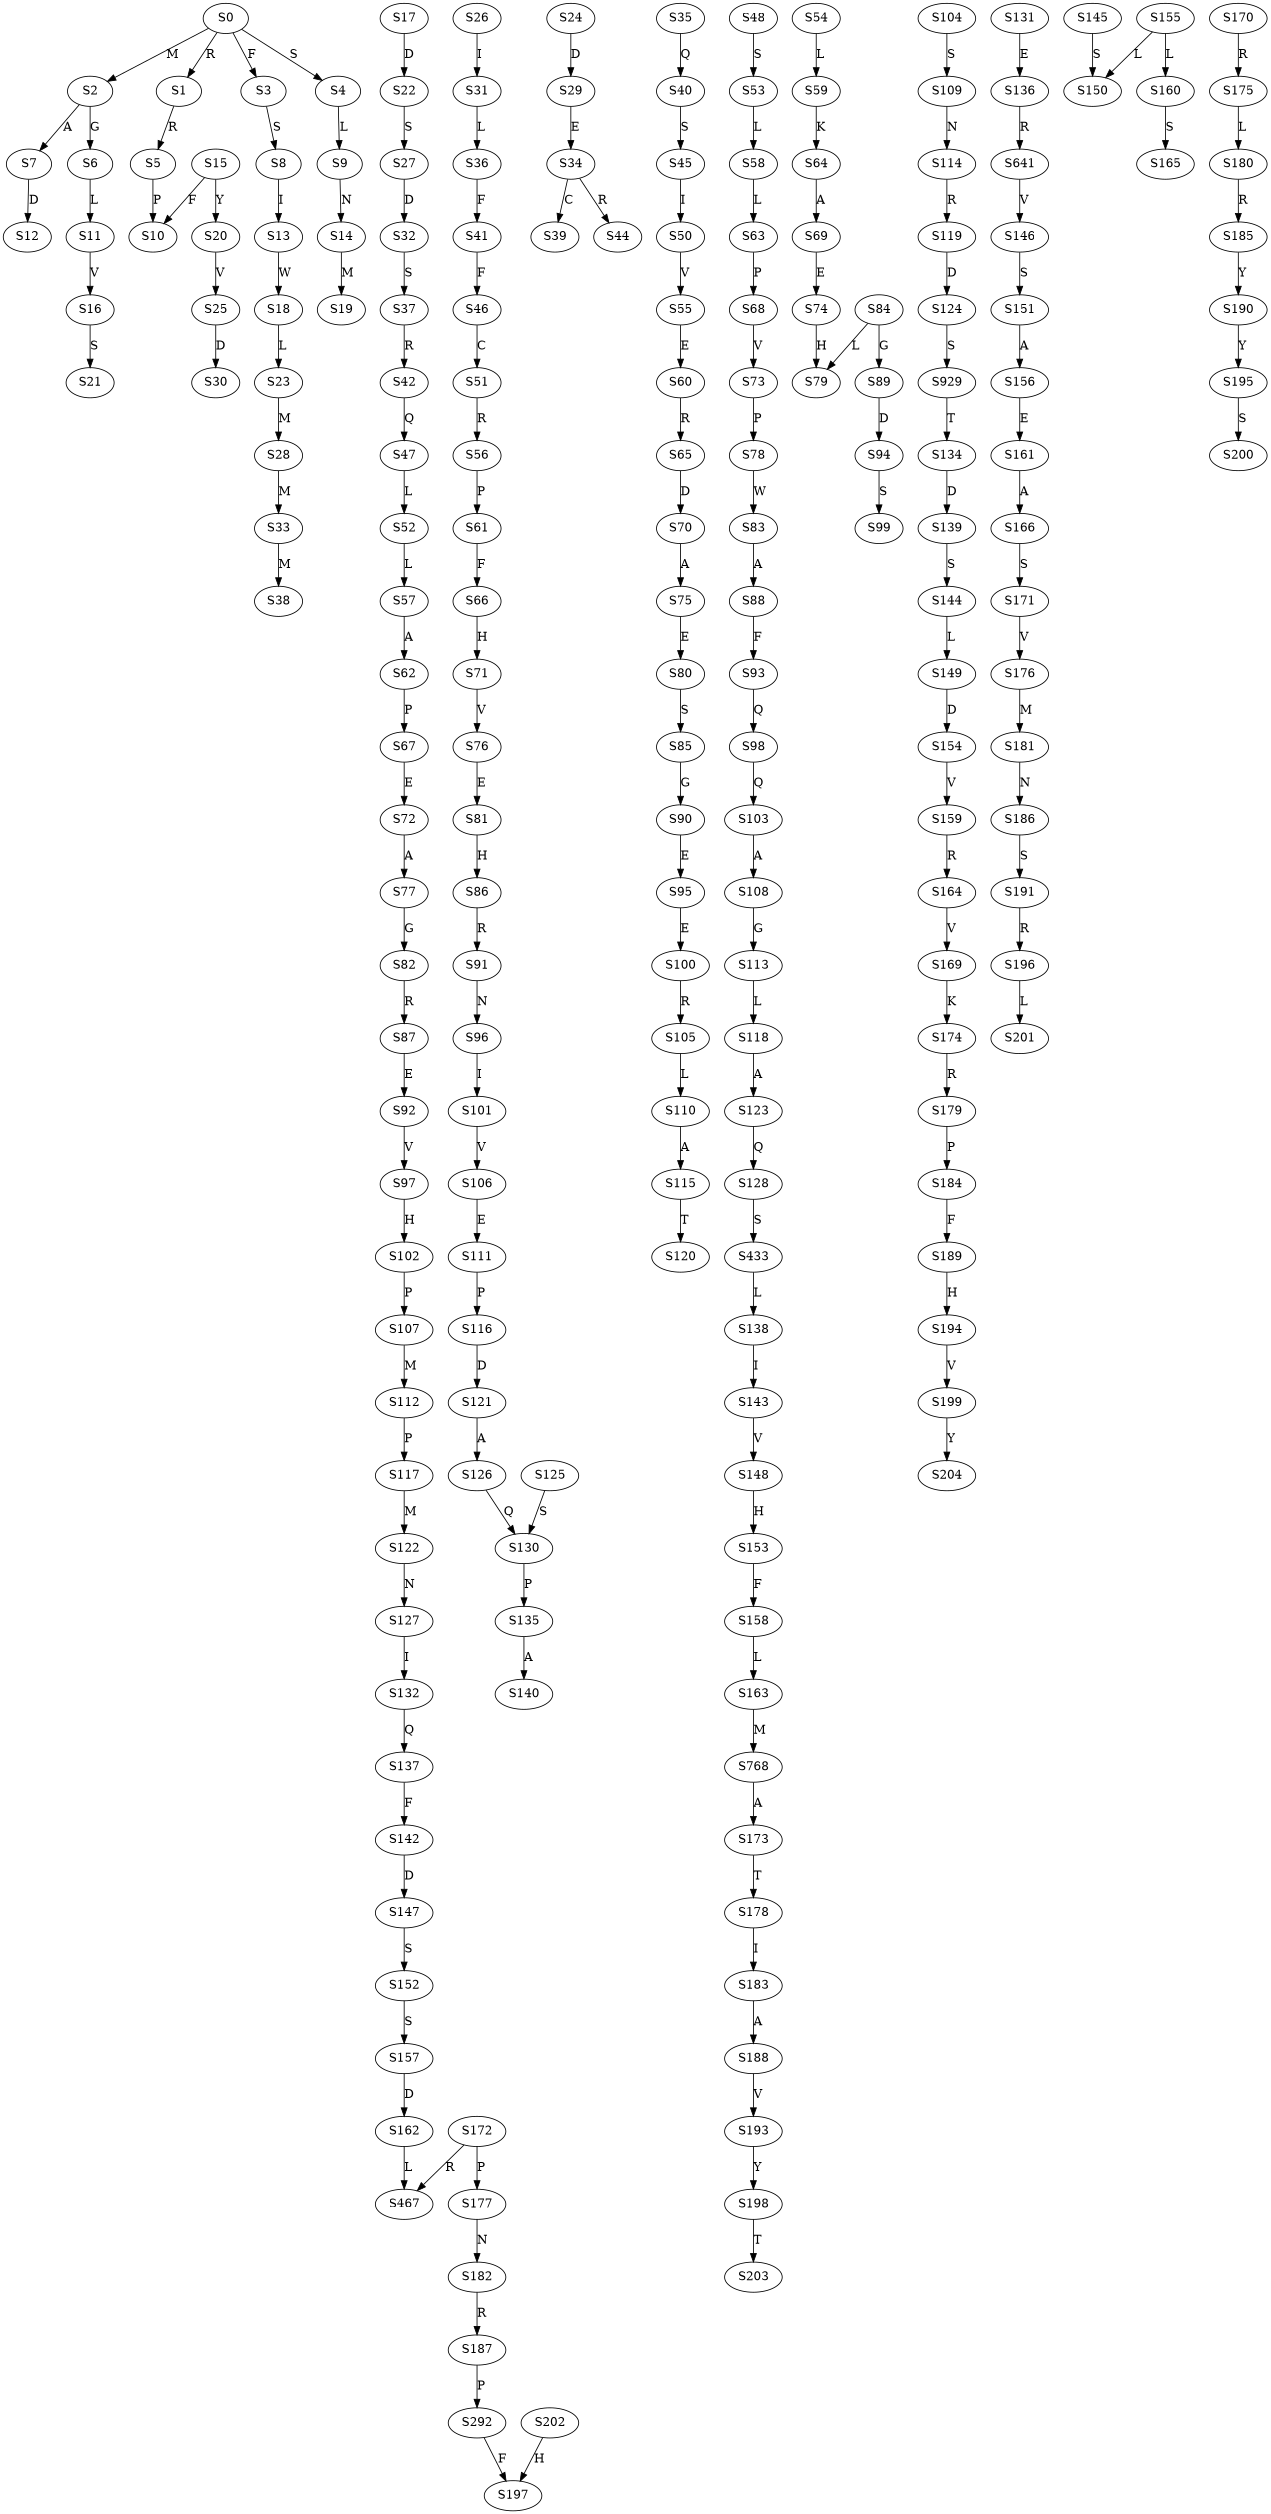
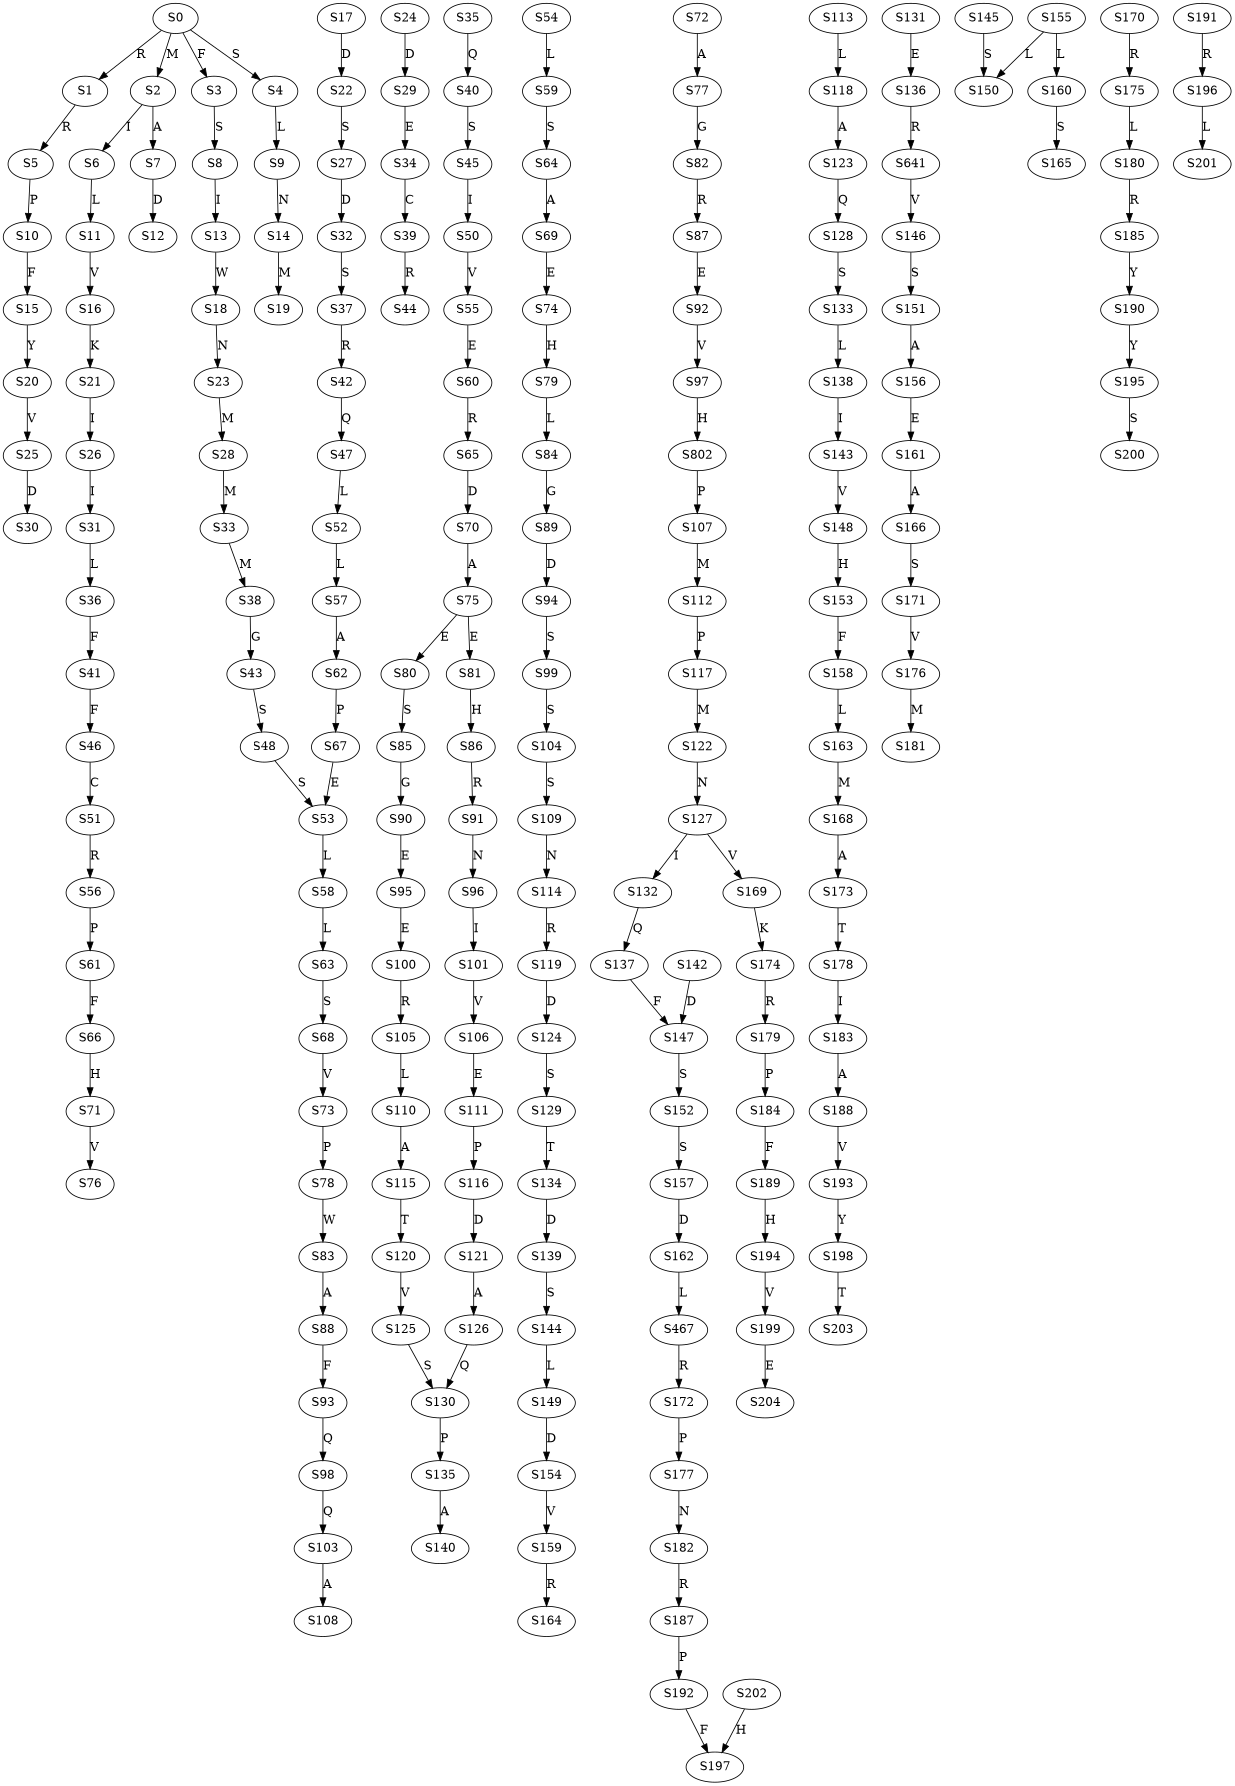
edge "S2" -> "S6": label "G" -> "I"
edge "S59" -> "S64": label "K" -> "S"
edge "S15" -> "S10": reversed
edge "S34" -> "S44": now "S39" -> "S44"
edge "S63" -> "S68": label "P" -> "S"
edge "S84" -> "S79": reversed
edge "S16" -> "S21": label "S" -> "K"
edge "S18" -> "S23": label "L" -> "N"
node "S929": label "S929" -> "S129"
edge "S21" -> "S26": added, label "I"
node "S43": added
edge "S99" -> "S104": added, label "S"
edge "S67" -> "S72": now "S67" -> "S53"
edge "S76" -> "S81": now "S75" -> "S81"
node "S186": removed
edge "S108" -> "S113": removed, label "G"
edge "S164" -> "S169": now "S127" -> "S169"
node "S102": label "S102" -> "S802"
node "S433": label "S433" -> "S133"
edge "S120" -> "S125": added, label "V"
edge "S199" -> "S204": label "Y" -> "E"
node "S768": label "S768" -> "S168"
edge "S137" -> "S142": now "S137" -> "S147"
edge "S172" -> "S467": reversed
node "S292": label "S292" -> "S192"
